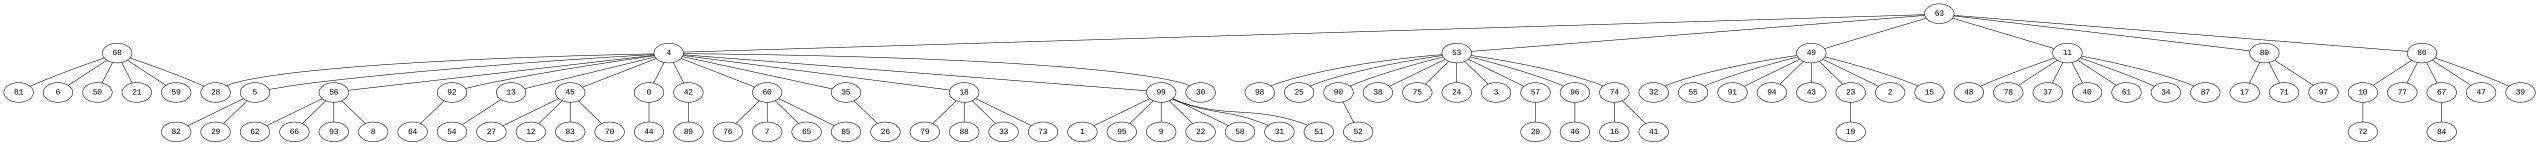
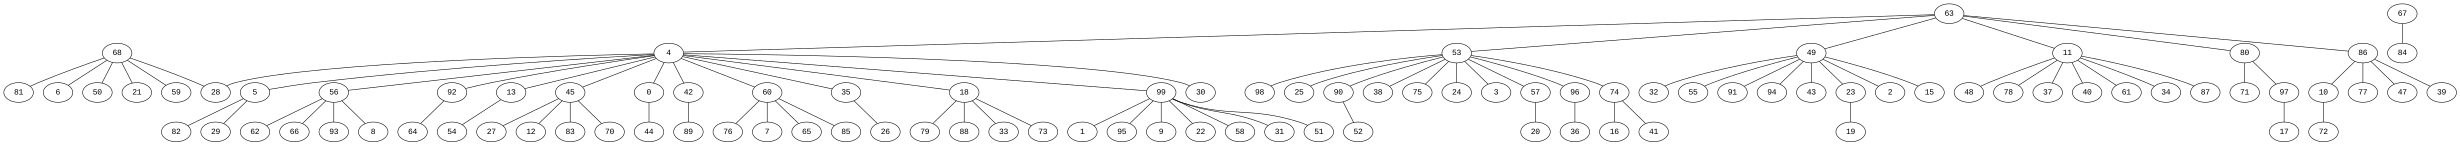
edge "80" -- "17": now "97" -- "17"
edge "86" -- "67": removed
node "46": label "46" -> "36"
